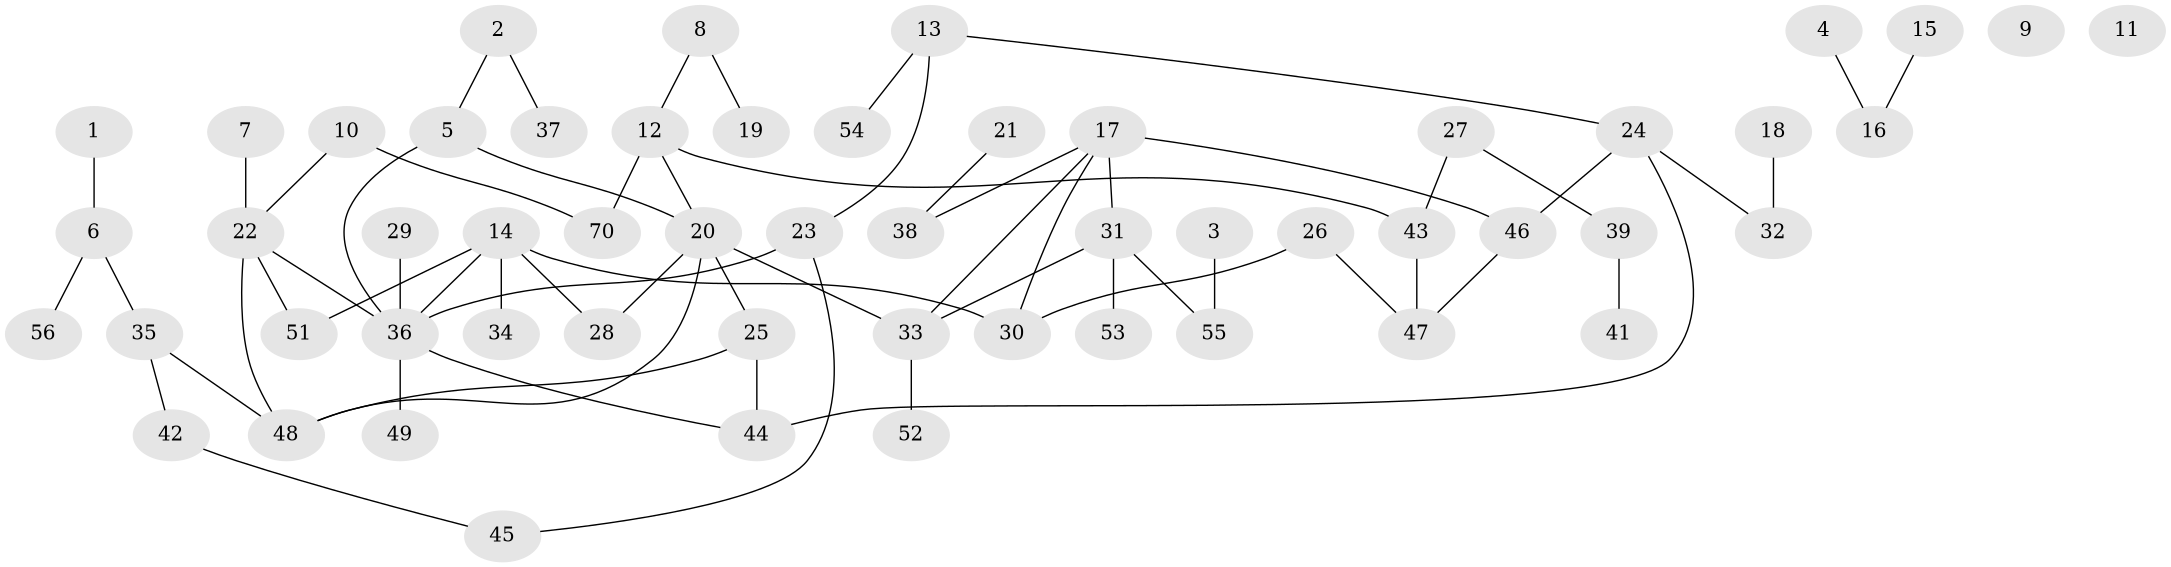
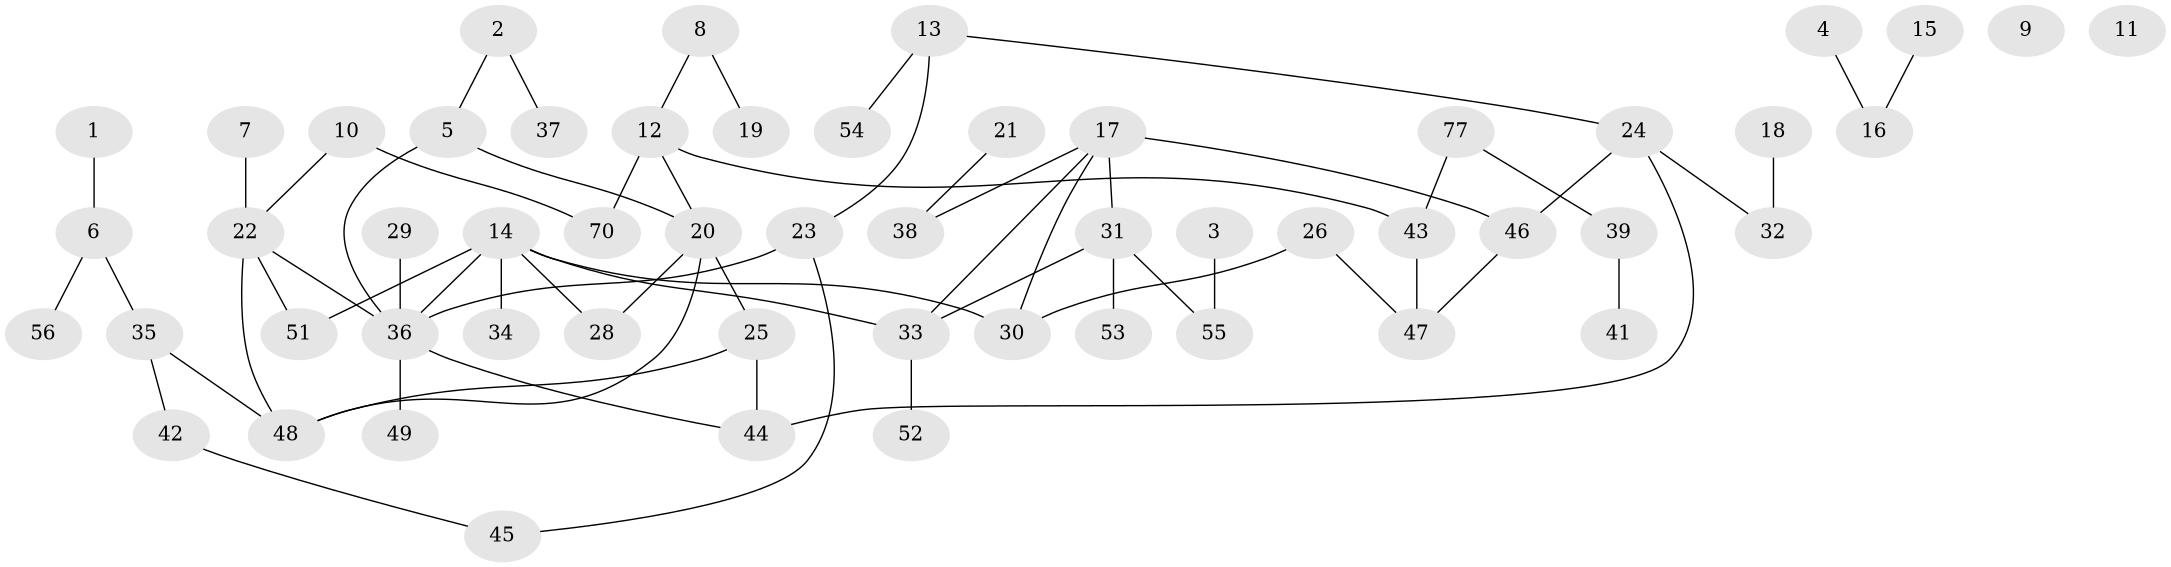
node "27": label "27" -> "77"
edge "20" -- "33": now "14" -- "33"
